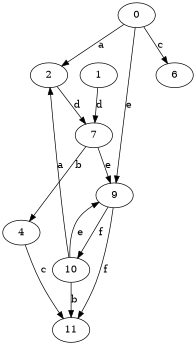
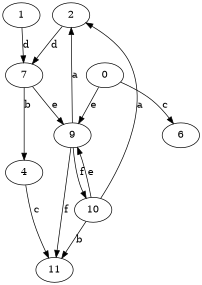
edge "0" -> "2": now "9" -> "2"
